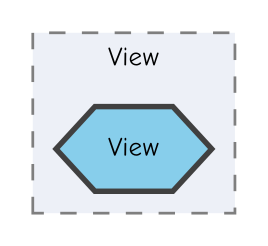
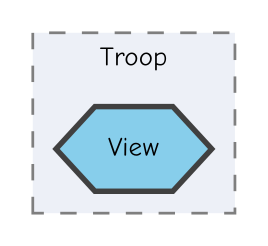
cluster "View": label "View" -> "Troop"
